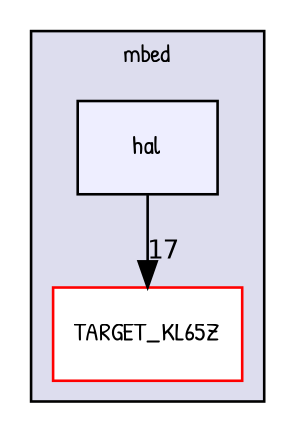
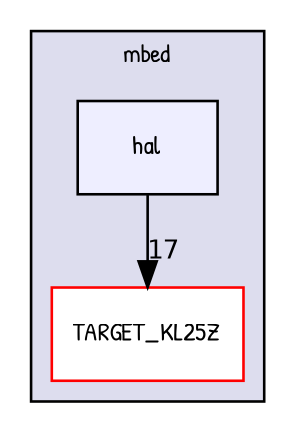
node "TARGET_KL65Z": label "TARGET_KL65Z" -> "TARGET_KL25Z"
